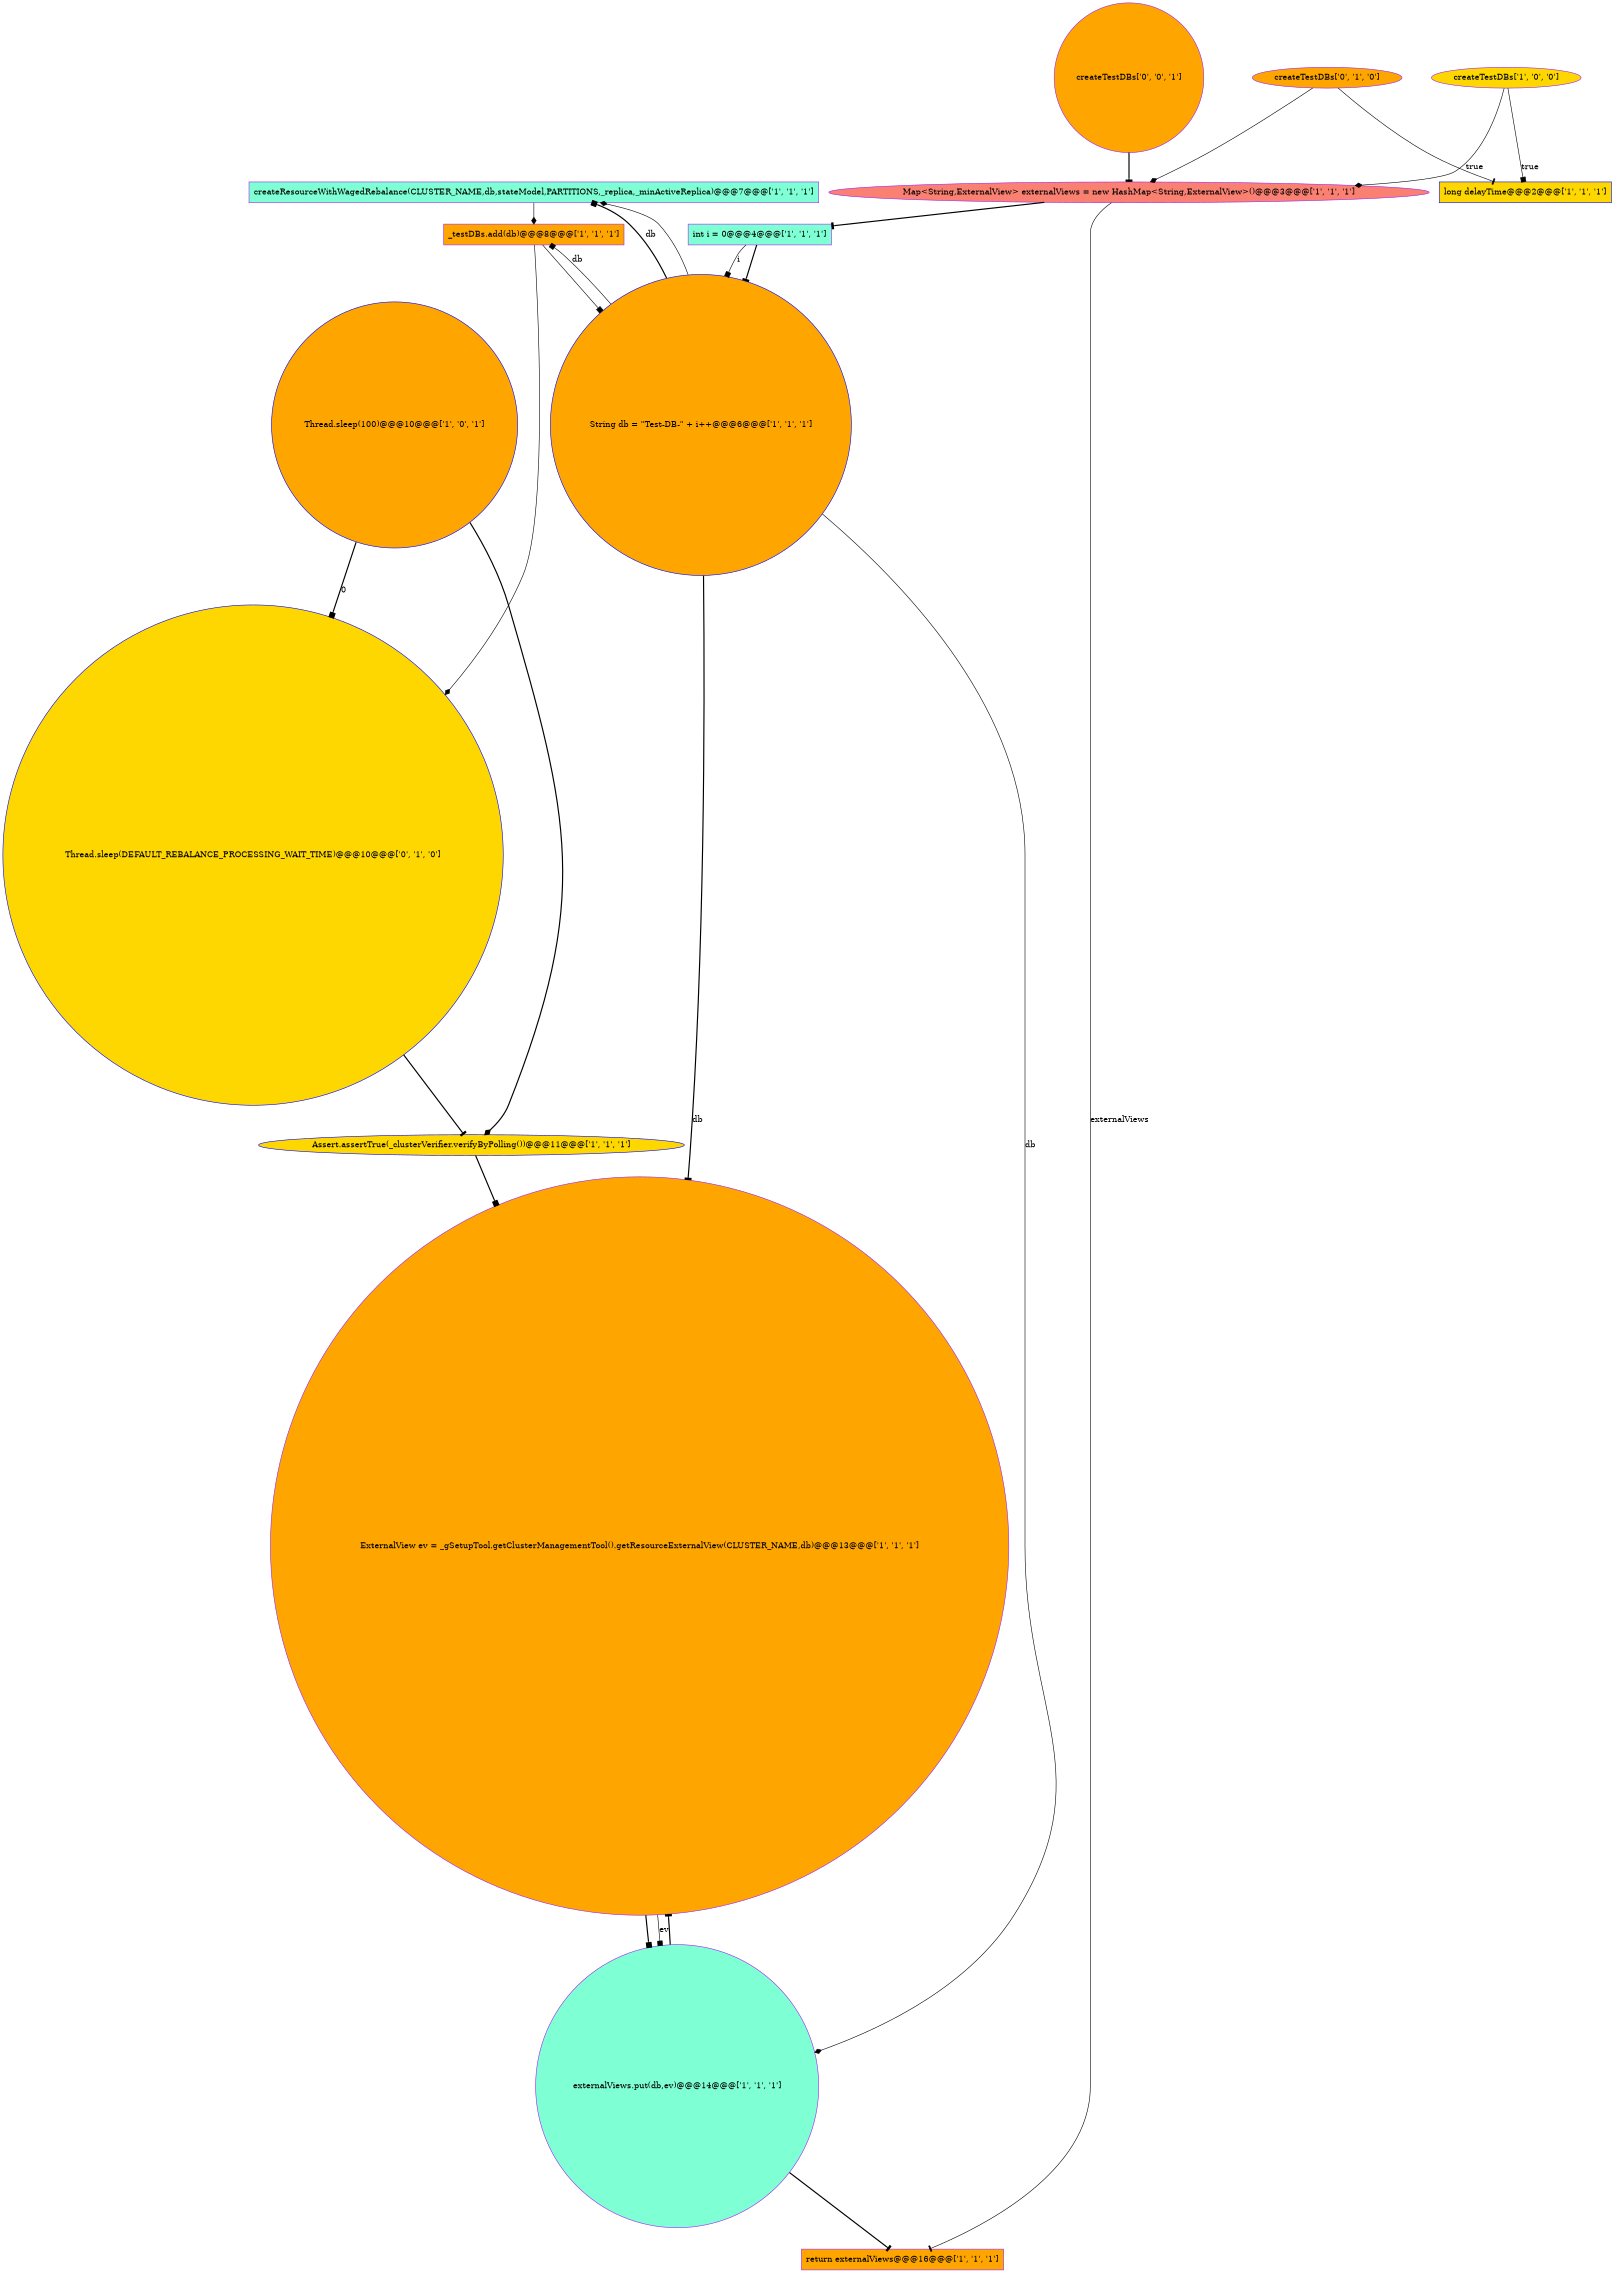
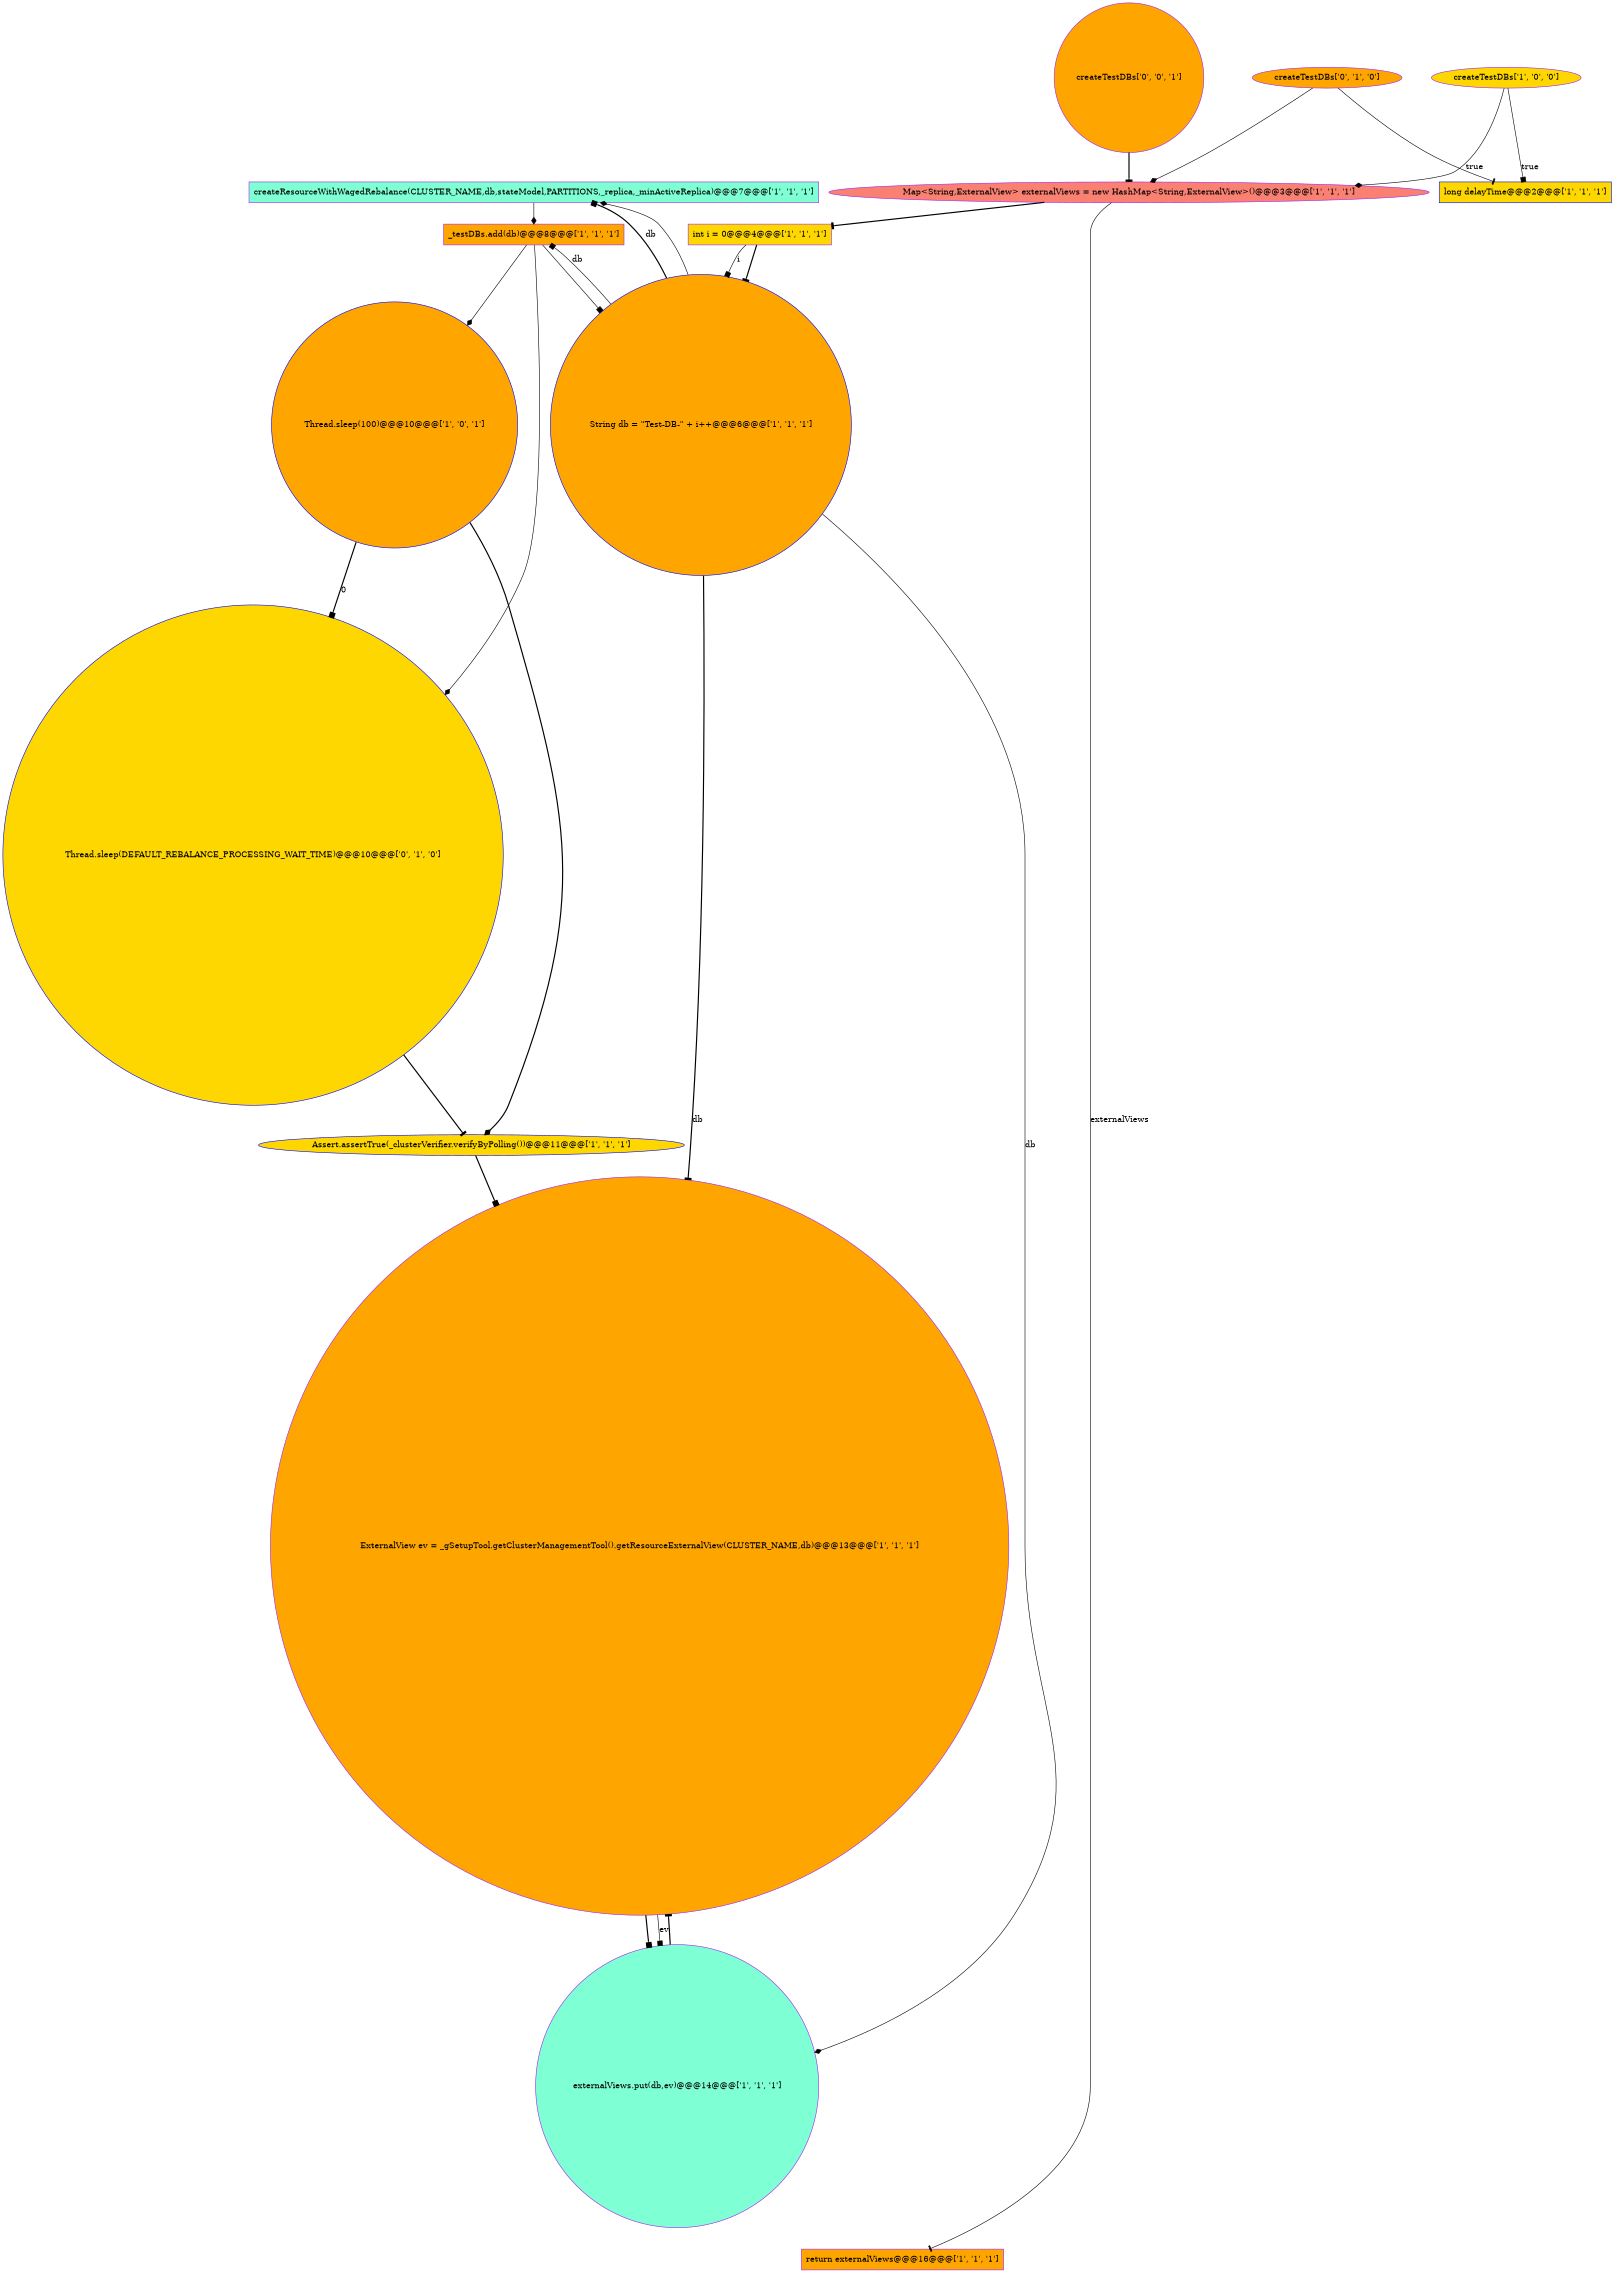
node "int i = 0@@@4@@@['1', '1', '1']": fillcolor aquamarine -> gold
edge "_testDBs.add(db)@@@8@@@['1', '1', '1']" -> "Thread.sleep(100)@@@10@@@['1', '0', '1']": added
edge "externalViews.put(db,ev)@@@14@@@['1', '1', '1']" -> "return externalViews@@@16@@@['1', '1', '1']": removed
